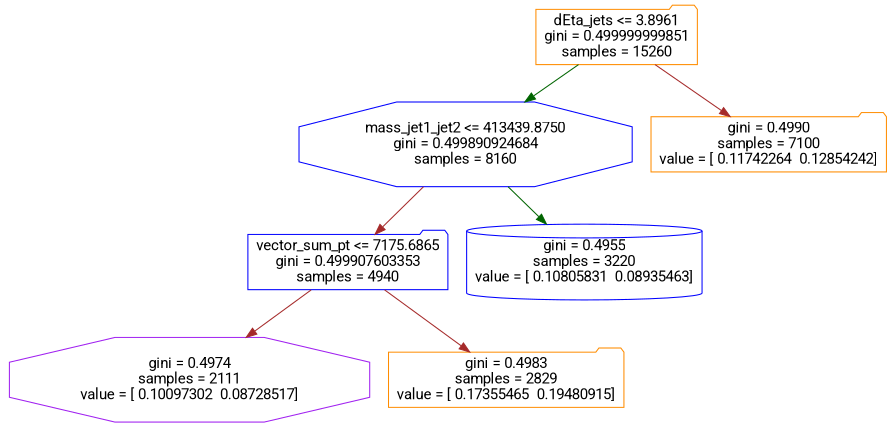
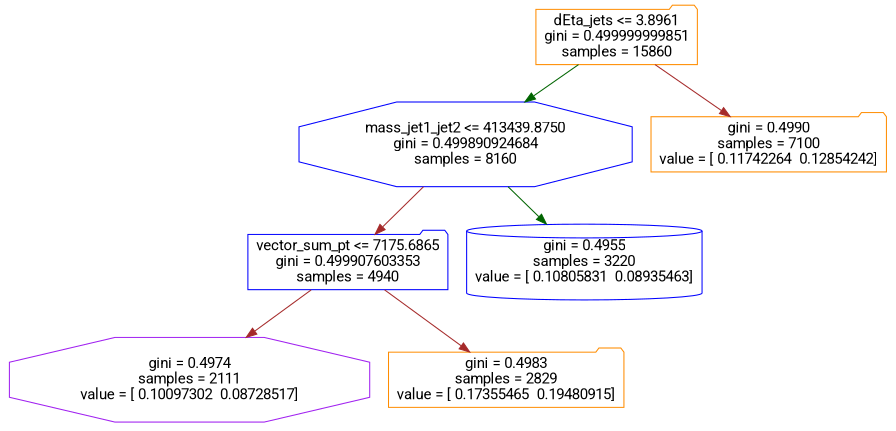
node "dEta_jets <= 3.8961 gini = 0.499999999851 samples = 15260": label "dEta_jets <= 3.8961 gini = 0.499999999851 samples = 15260" -> "dEta_jets <= 3.8961 gini = 0.499999999851 samples = 15860"
